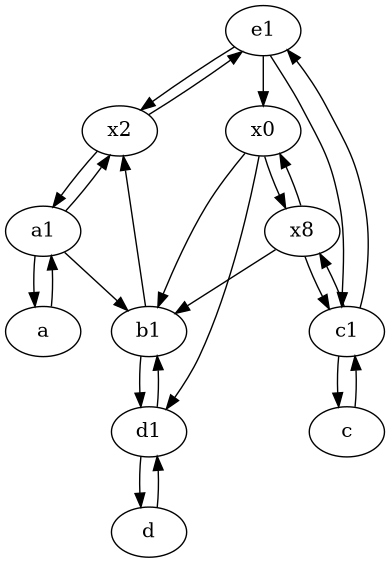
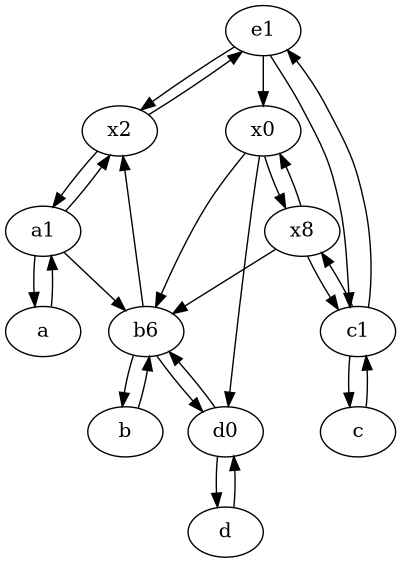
node "b1": label "b1" -> "b6"
node "b": added
node "d1": label "d1" -> "d0"
